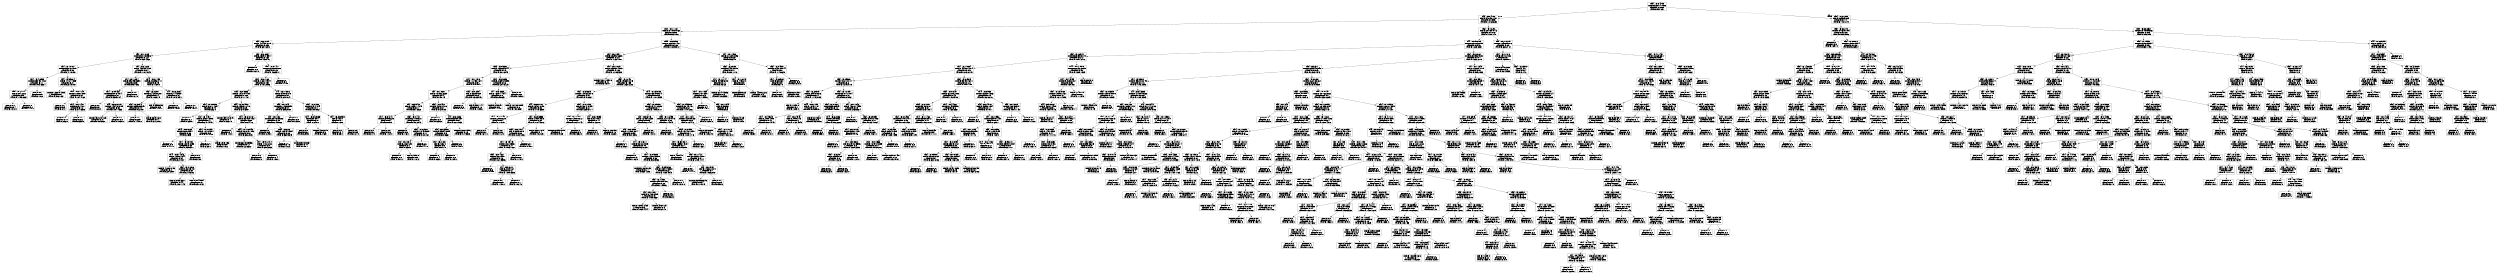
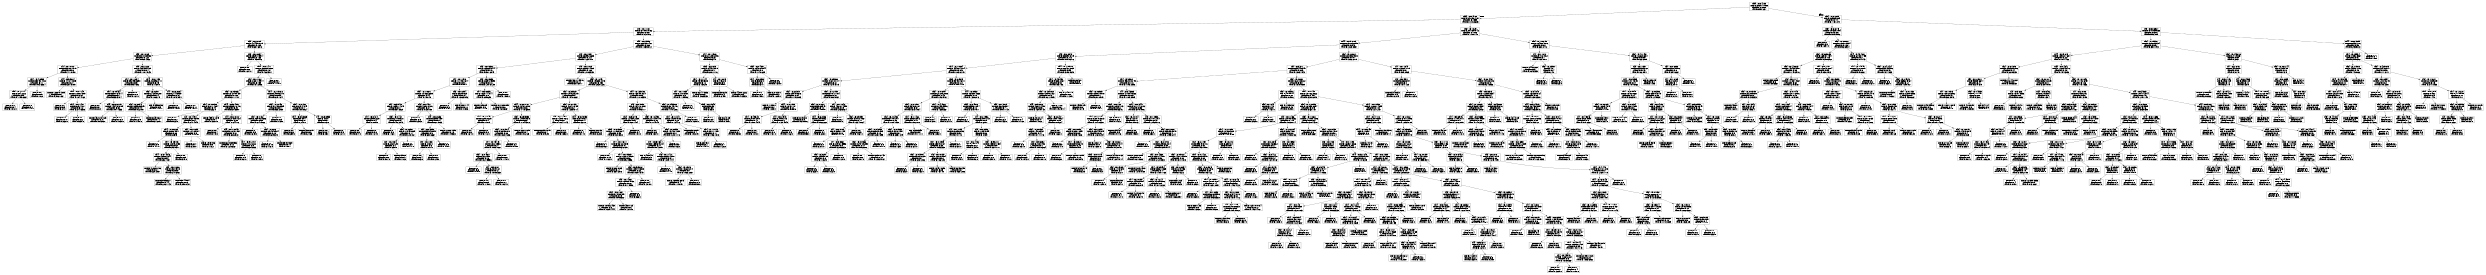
node "mse = 0.0 samples = 2 value = 163.0": added
